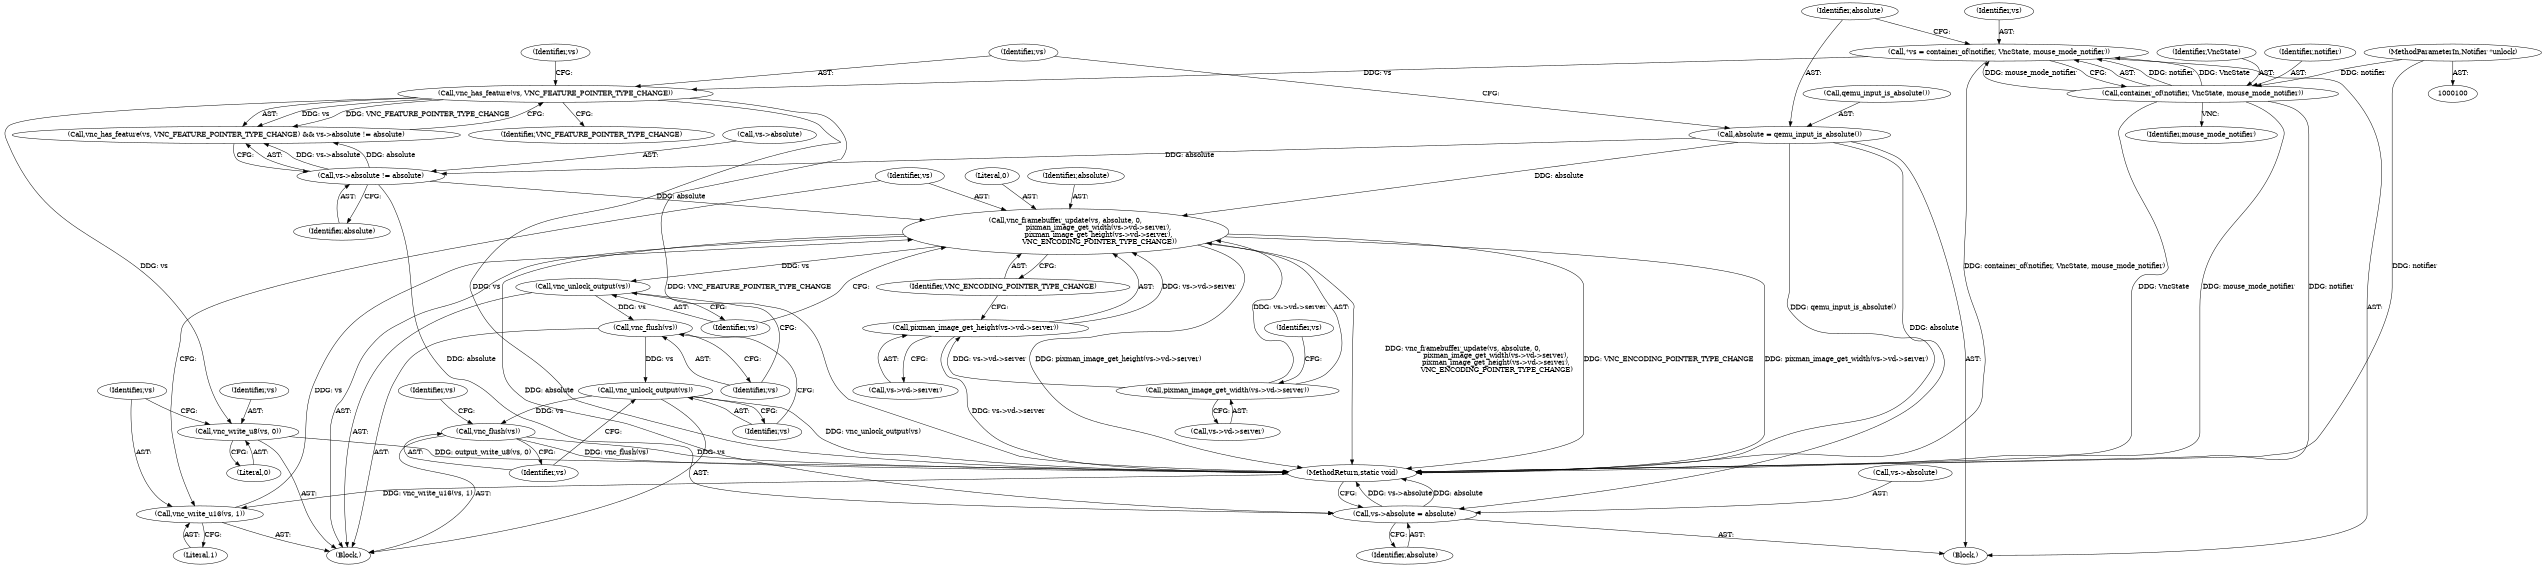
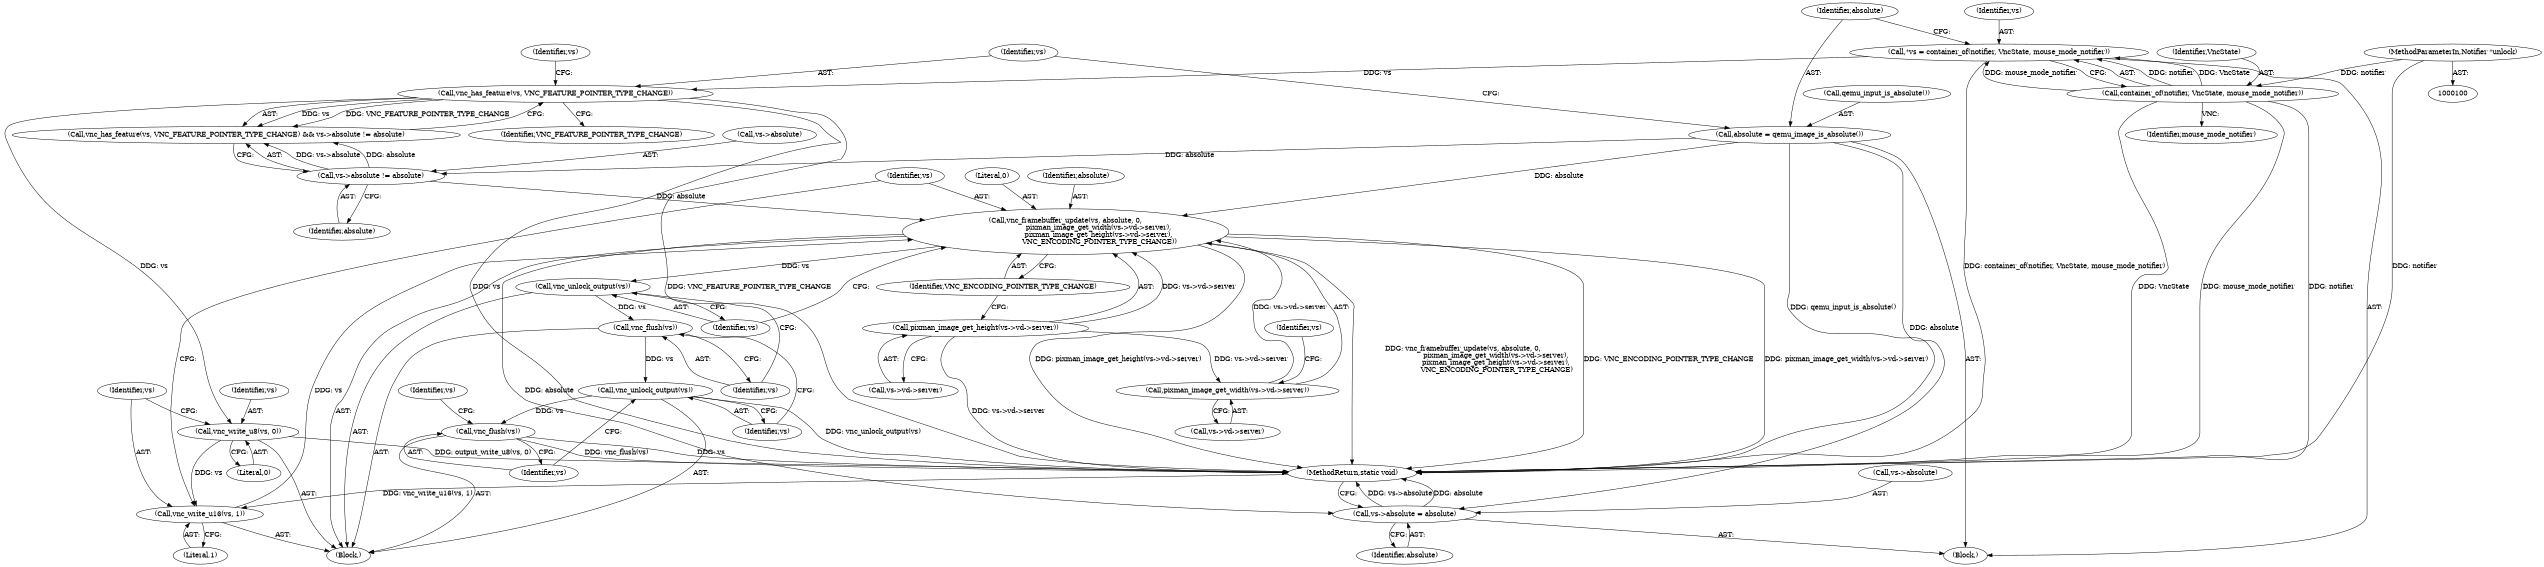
node "(Identifier,notifier)": removed
node "(Call,absolute = qemu_input_is_absolute())": label "(Call,absolute = qemu_input_is_absolute())" -> "(Call,absolute = qemu_image_is_absolute())"
edge "(Call,pixman_image_get_width(vs->vd->server))" -> "(Call,pixman_image_get_height(vs->vd->server))": reversed
edge "(Call,vnc_write_u8(vs, 0))" -> "(Call,vnc_write_u16(vs, 1))": added, label "DDG: vs"
edge "(Call,vs->absolute != absolute)" -> "(Call,vs->absolute = absolute)": removed, label "DDG: absolute"
